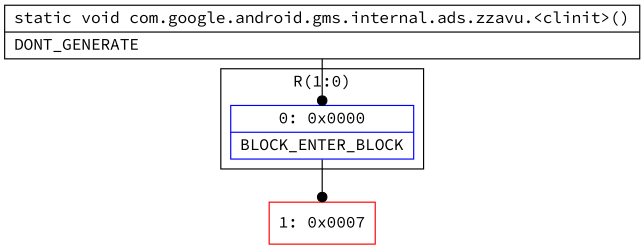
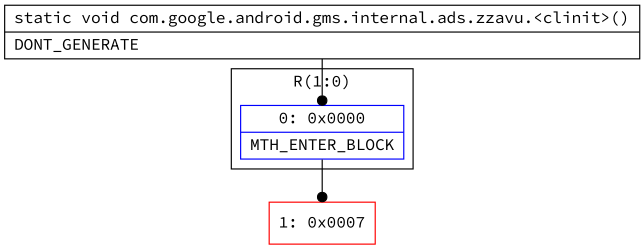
node "0: 0x0000": text "BLOCK_ENTER_BLOCK" -> "MTH_ENTER_BLOCK"
